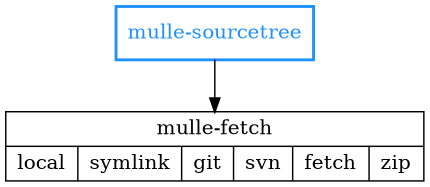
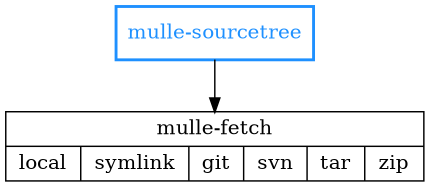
node "mulle-fetch": text "fetch" -> "tar"
